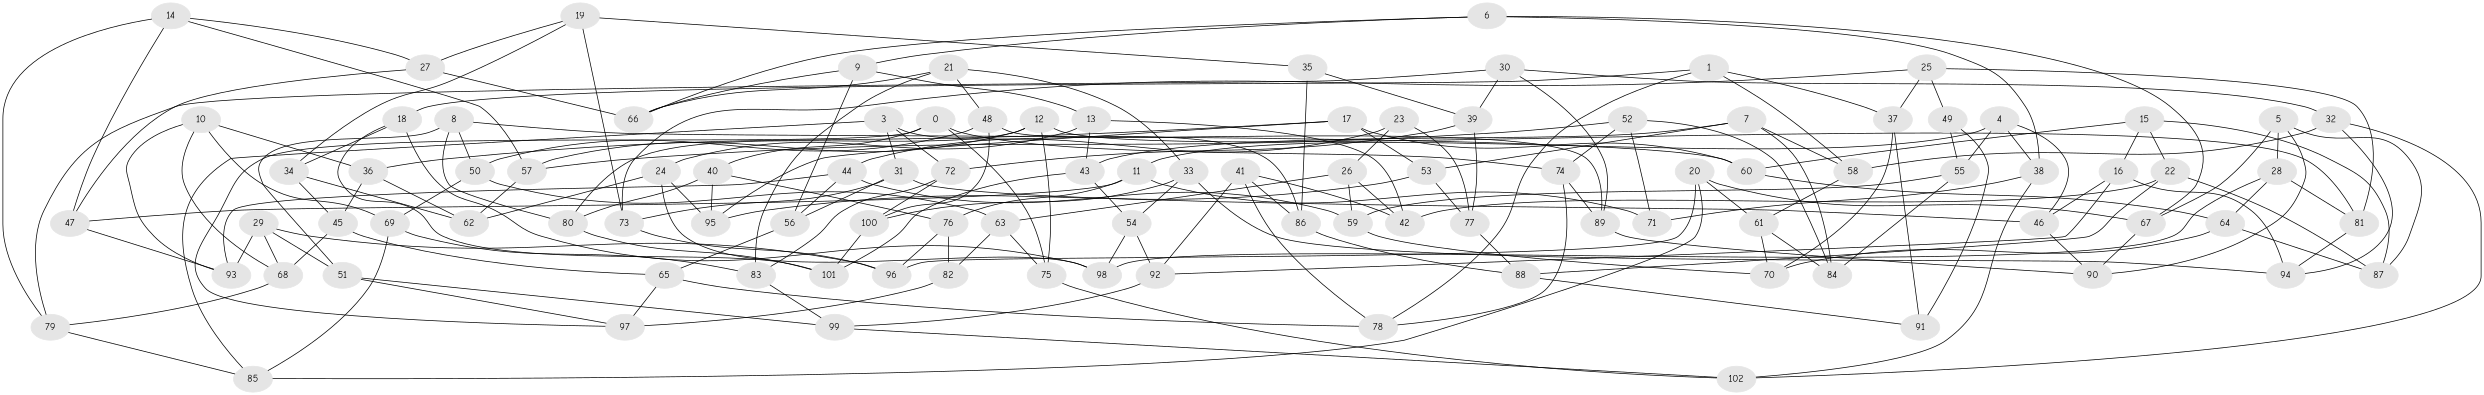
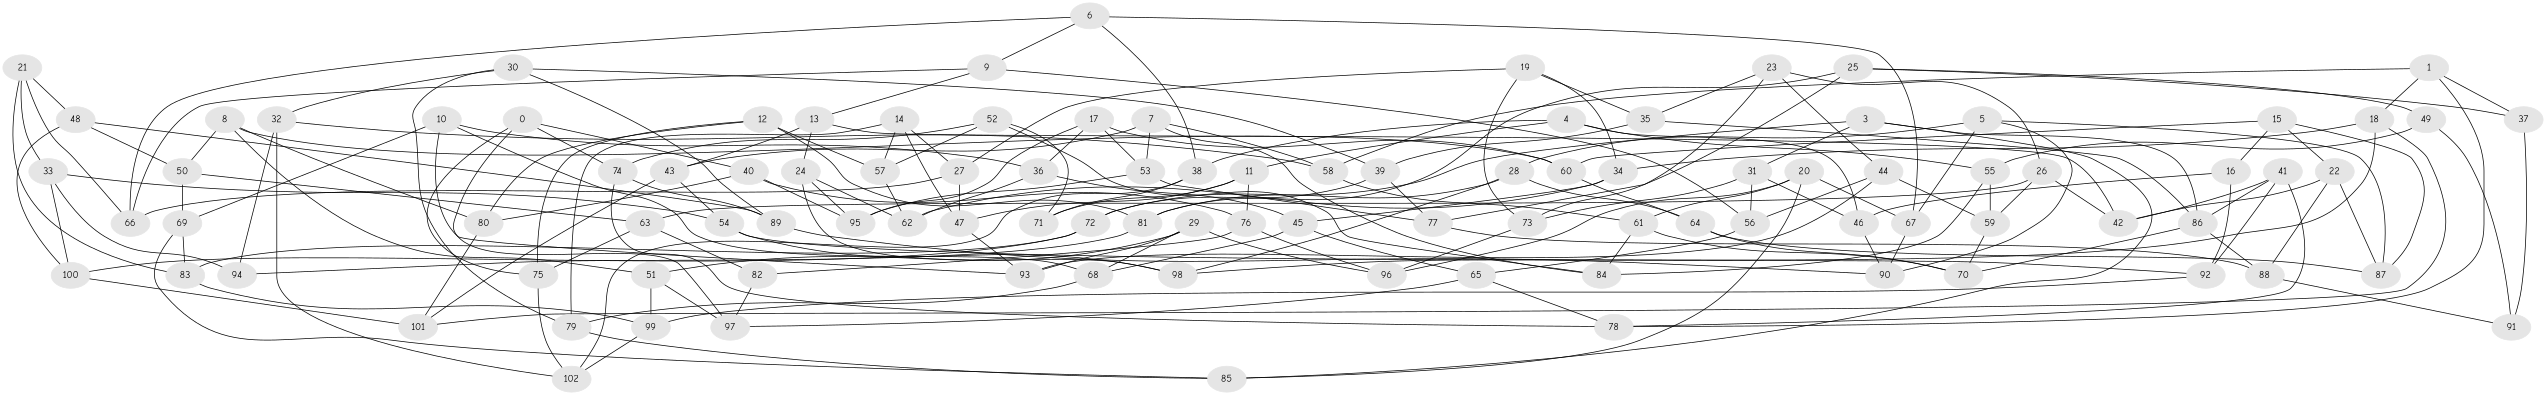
edge "23" -- "35": added
edge "16" -- "94": removed
edge "37" -- "70": now "86" -- "70"
